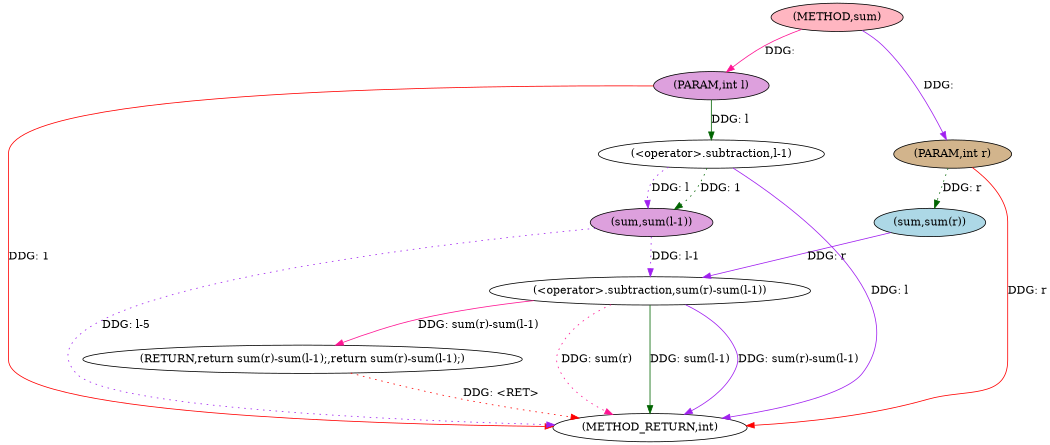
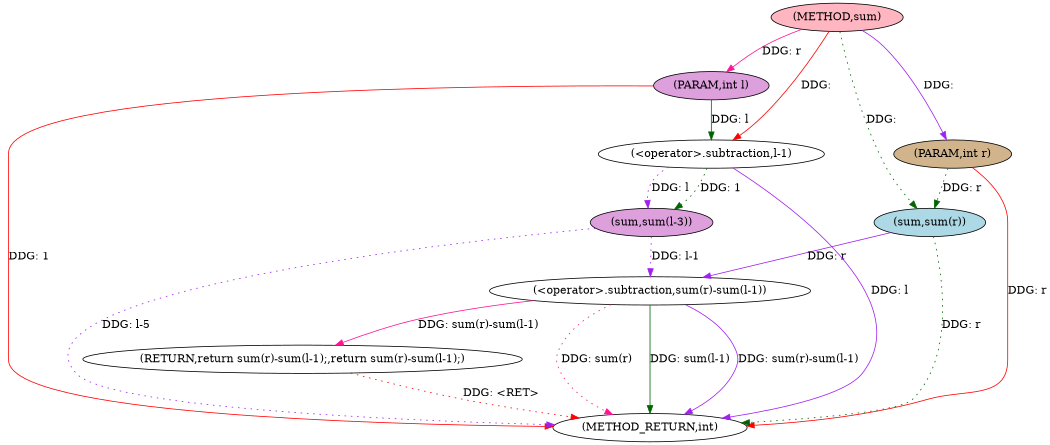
edge "(METHOD,sum)" -> "(PARAM,int l)": label "DDG: " -> "DDG: r"
edge "(METHOD,sum)" -> "(<operator>.subtraction,l-1)": added, label "DDG:"
edge "(METHOD,sum)" -> "(sum,sum(r))": added, label "DDG:"
node "(sum,sum(l-1))": label "(sum,sum(l-1))" -> "(sum,sum(l-3))"
edge "(sum,sum(r))" -> "(METHOD_RETURN,int)": added, label "DDG: r"
